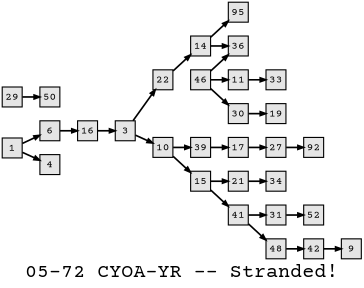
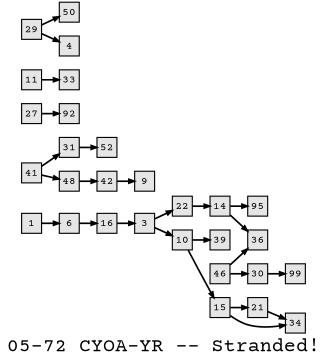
edge "46" -> "11": removed
node "19": label "19" -> "99"
node "17": removed
edge "1" -> "4": now "29" -> "4"
edge "15" -> "41": now "15" -> "34"
